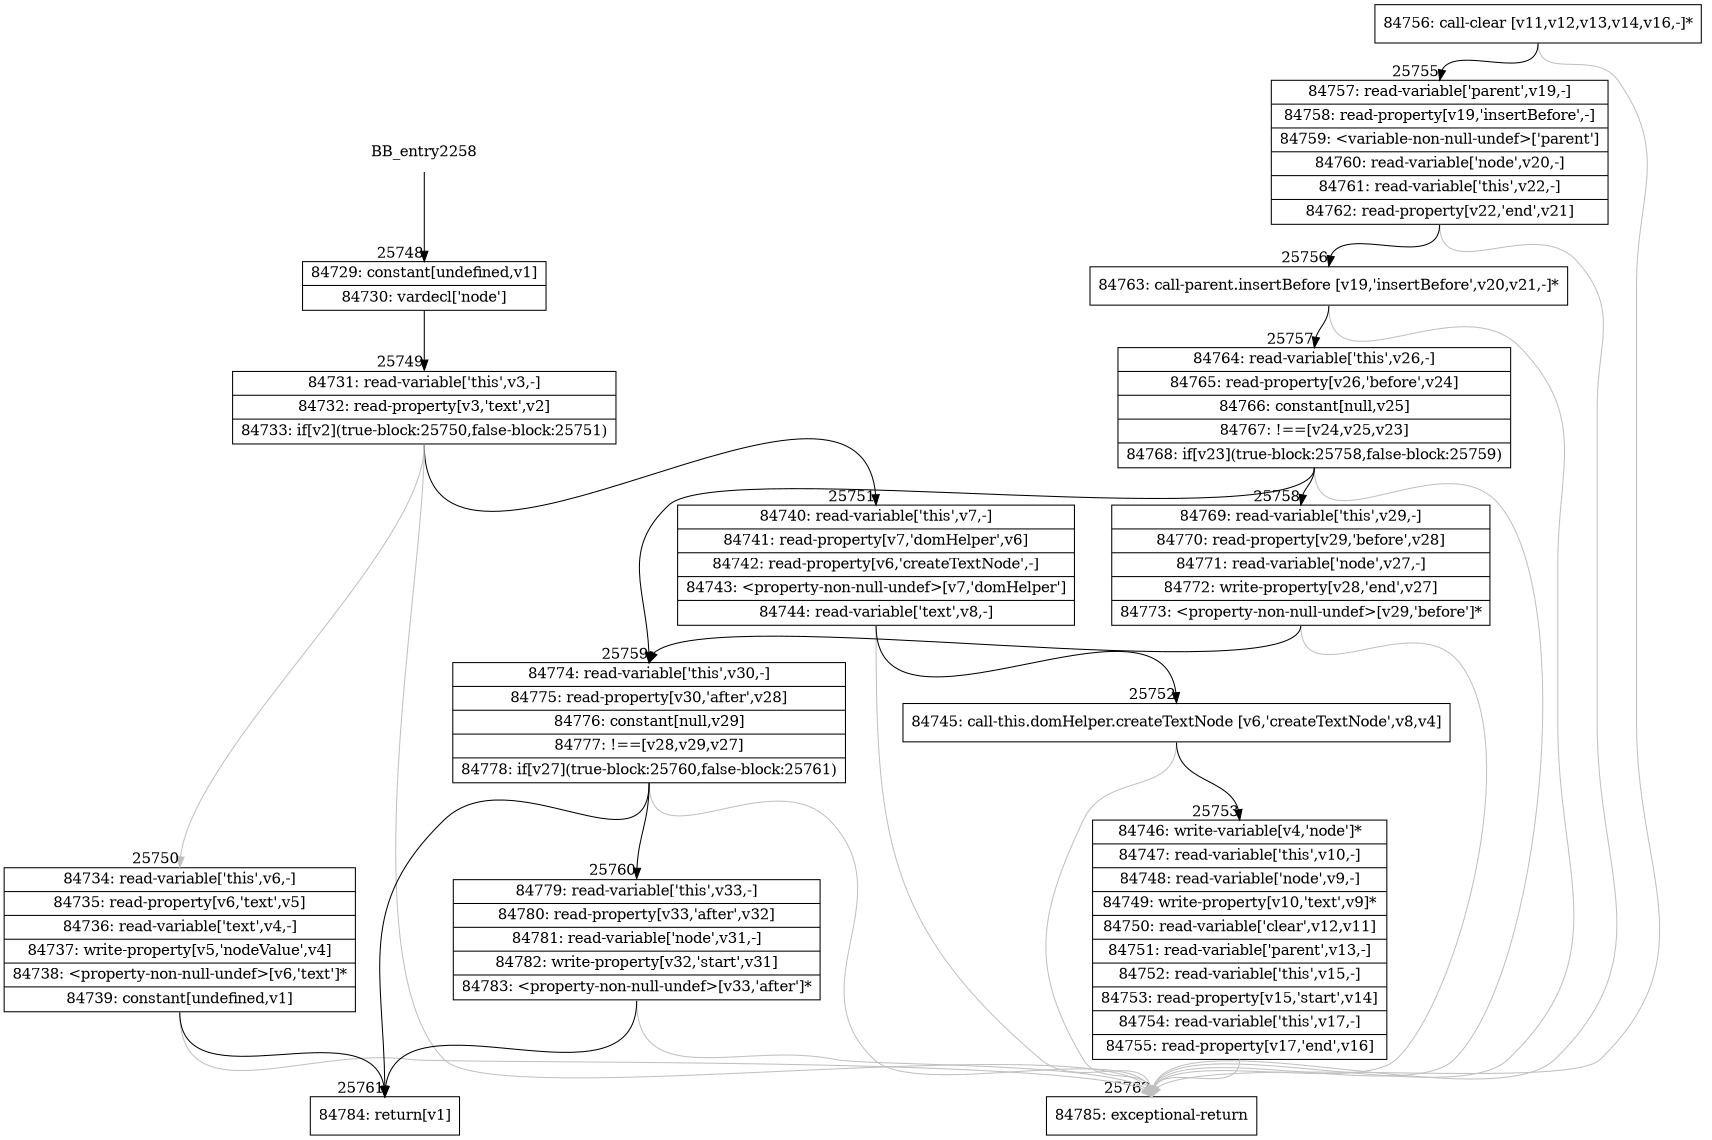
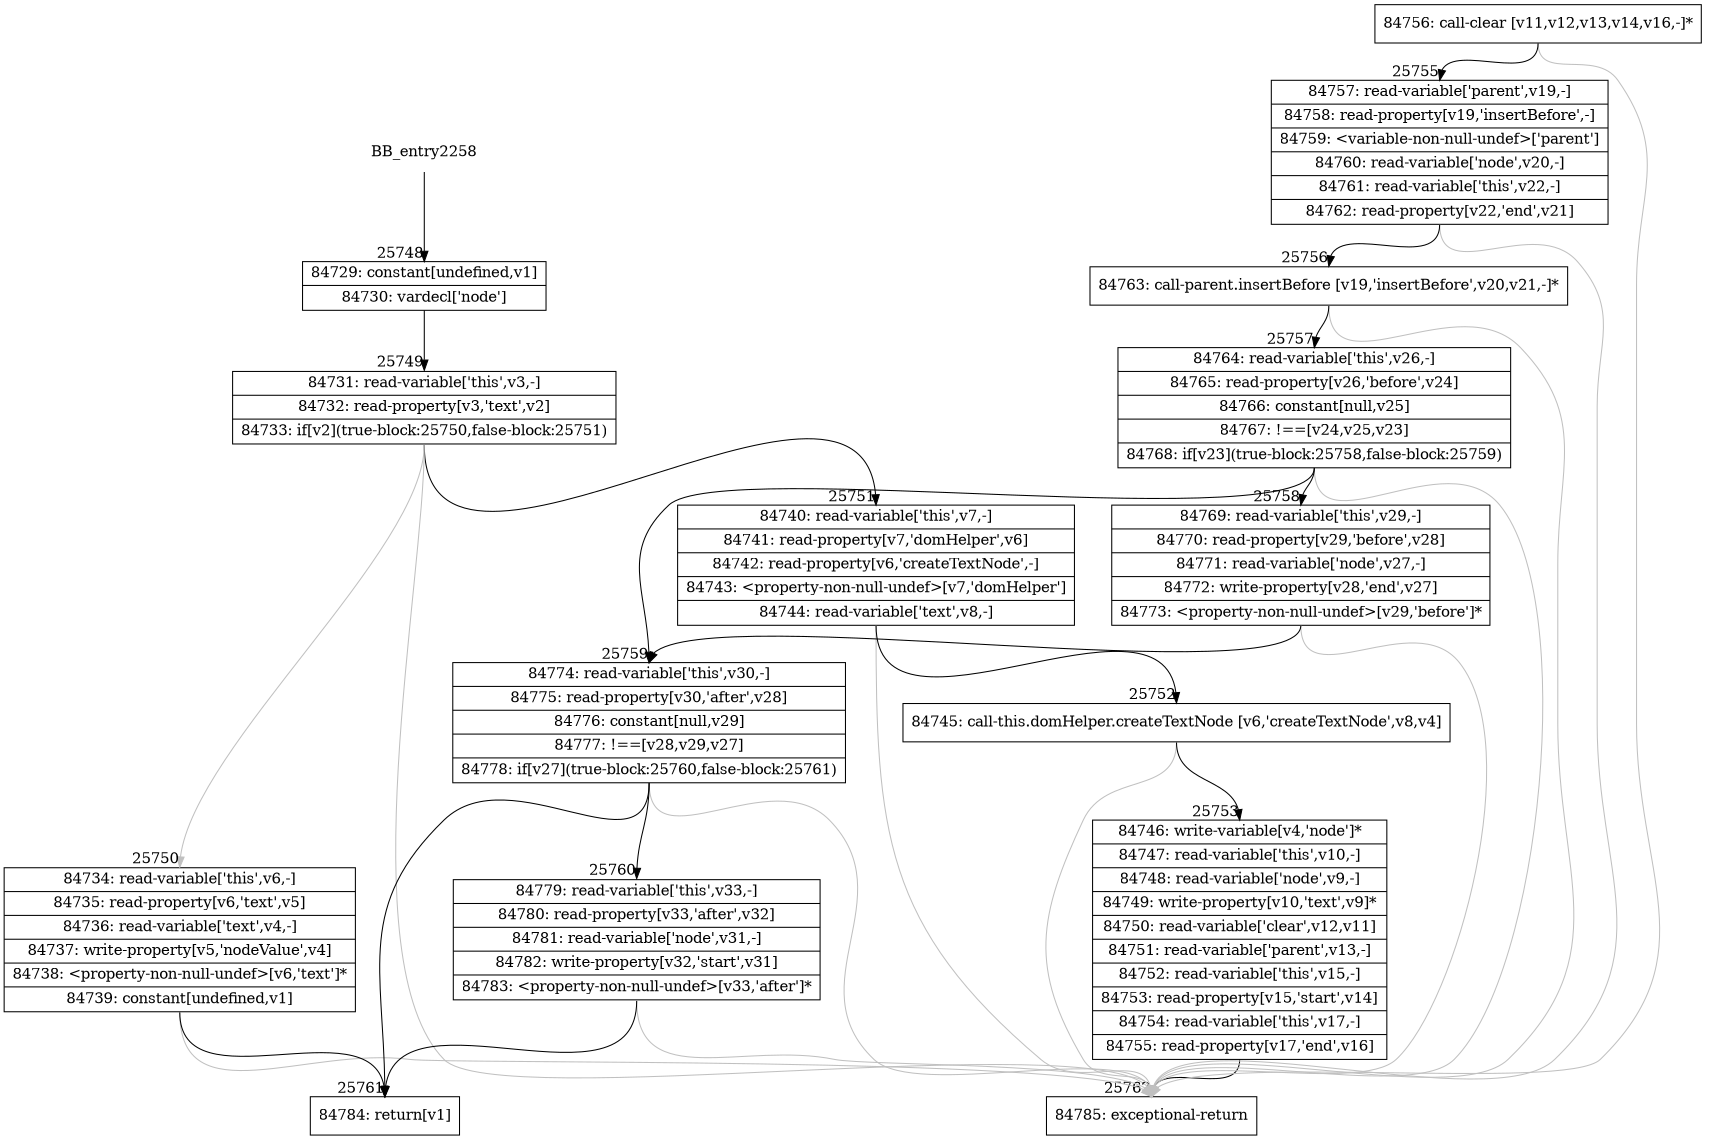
edge "84746: write-variable[v4,'node']*" -> "84785: exceptional-return": color gray -> black
